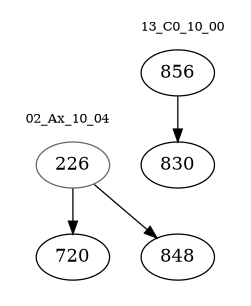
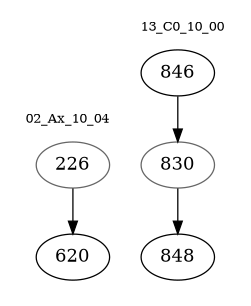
node "856": label "856" -> "846"
node "830": color black -> gray40
edge "226" -> "848": now "830" -> "848"
node "720": label "720" -> "620"
